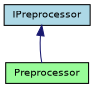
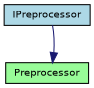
edge "Preprocessor" -> "IPreprocessor": reversed
